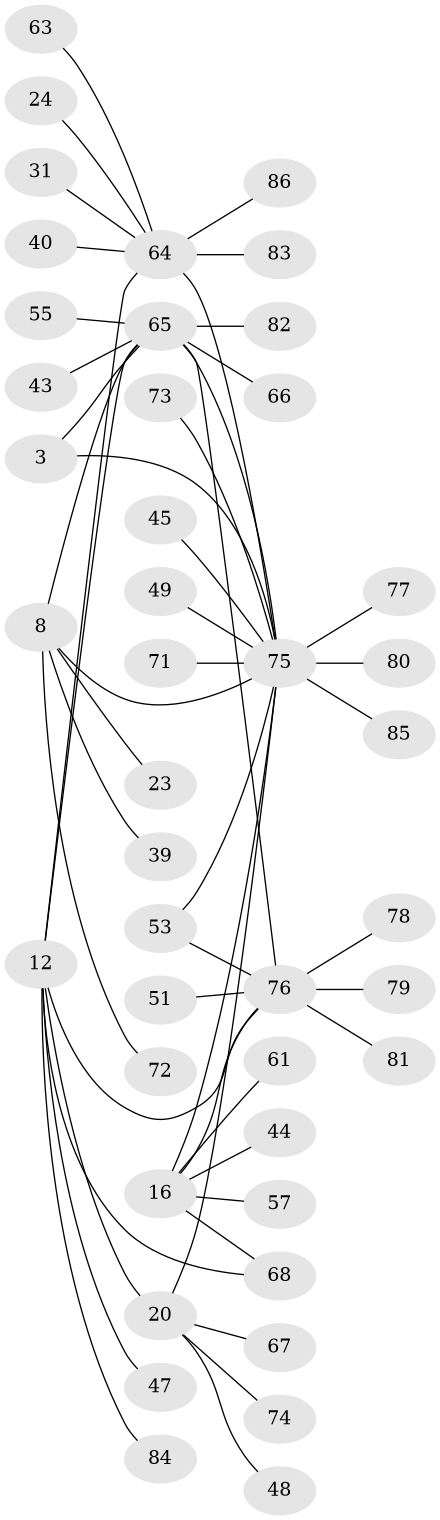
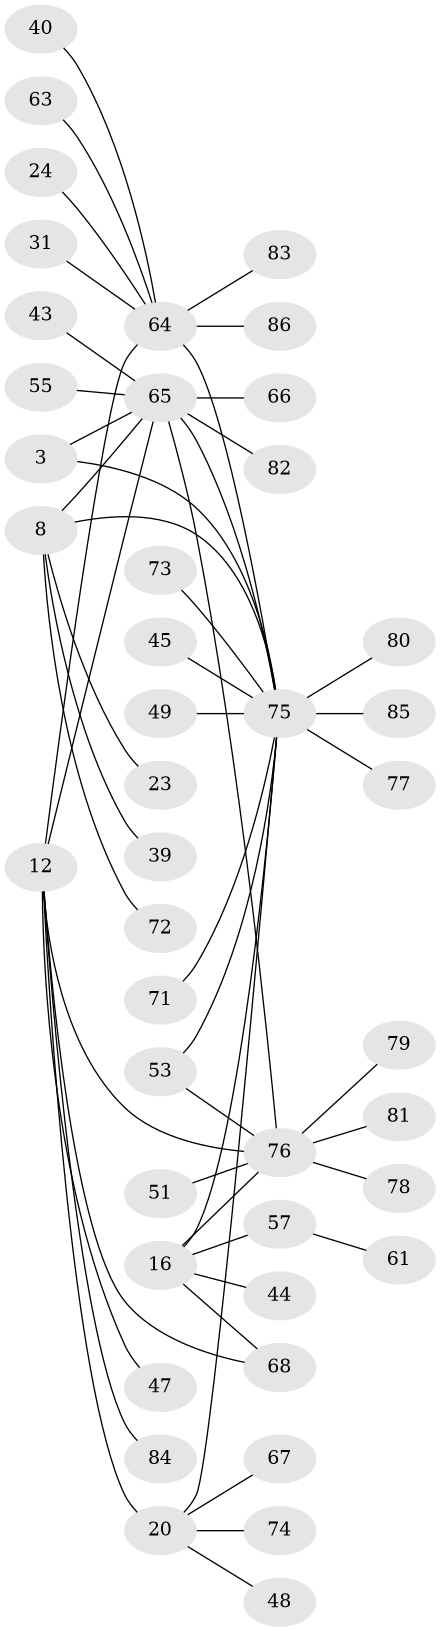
edge "61" -- "16": now "61" -- "57"
